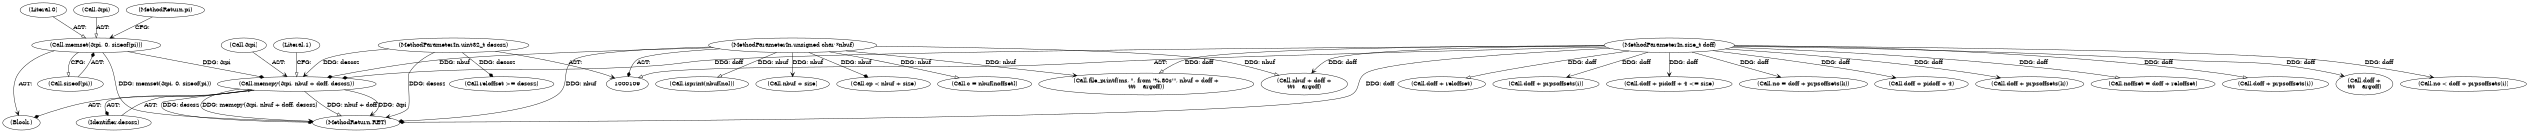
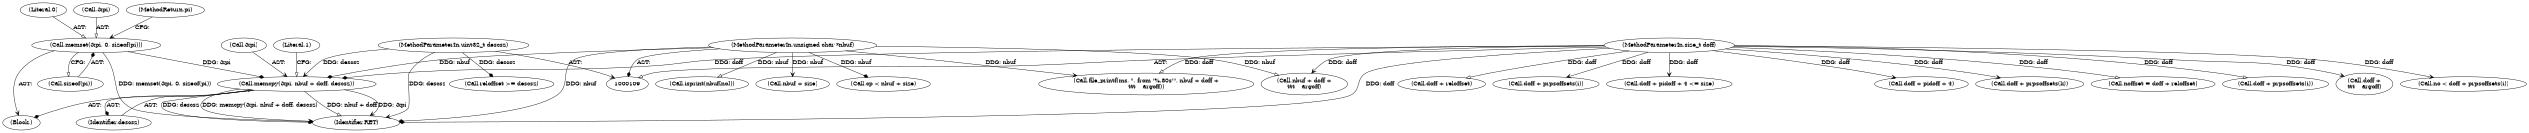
node "(Call,c = nbuf[noffset])": removed
node "(Call,no = doff + prpsoffsets(k))": removed
node "(MethodReturn,RET)": label "(MethodReturn,RET)" -> "(Identifier,RET)"
